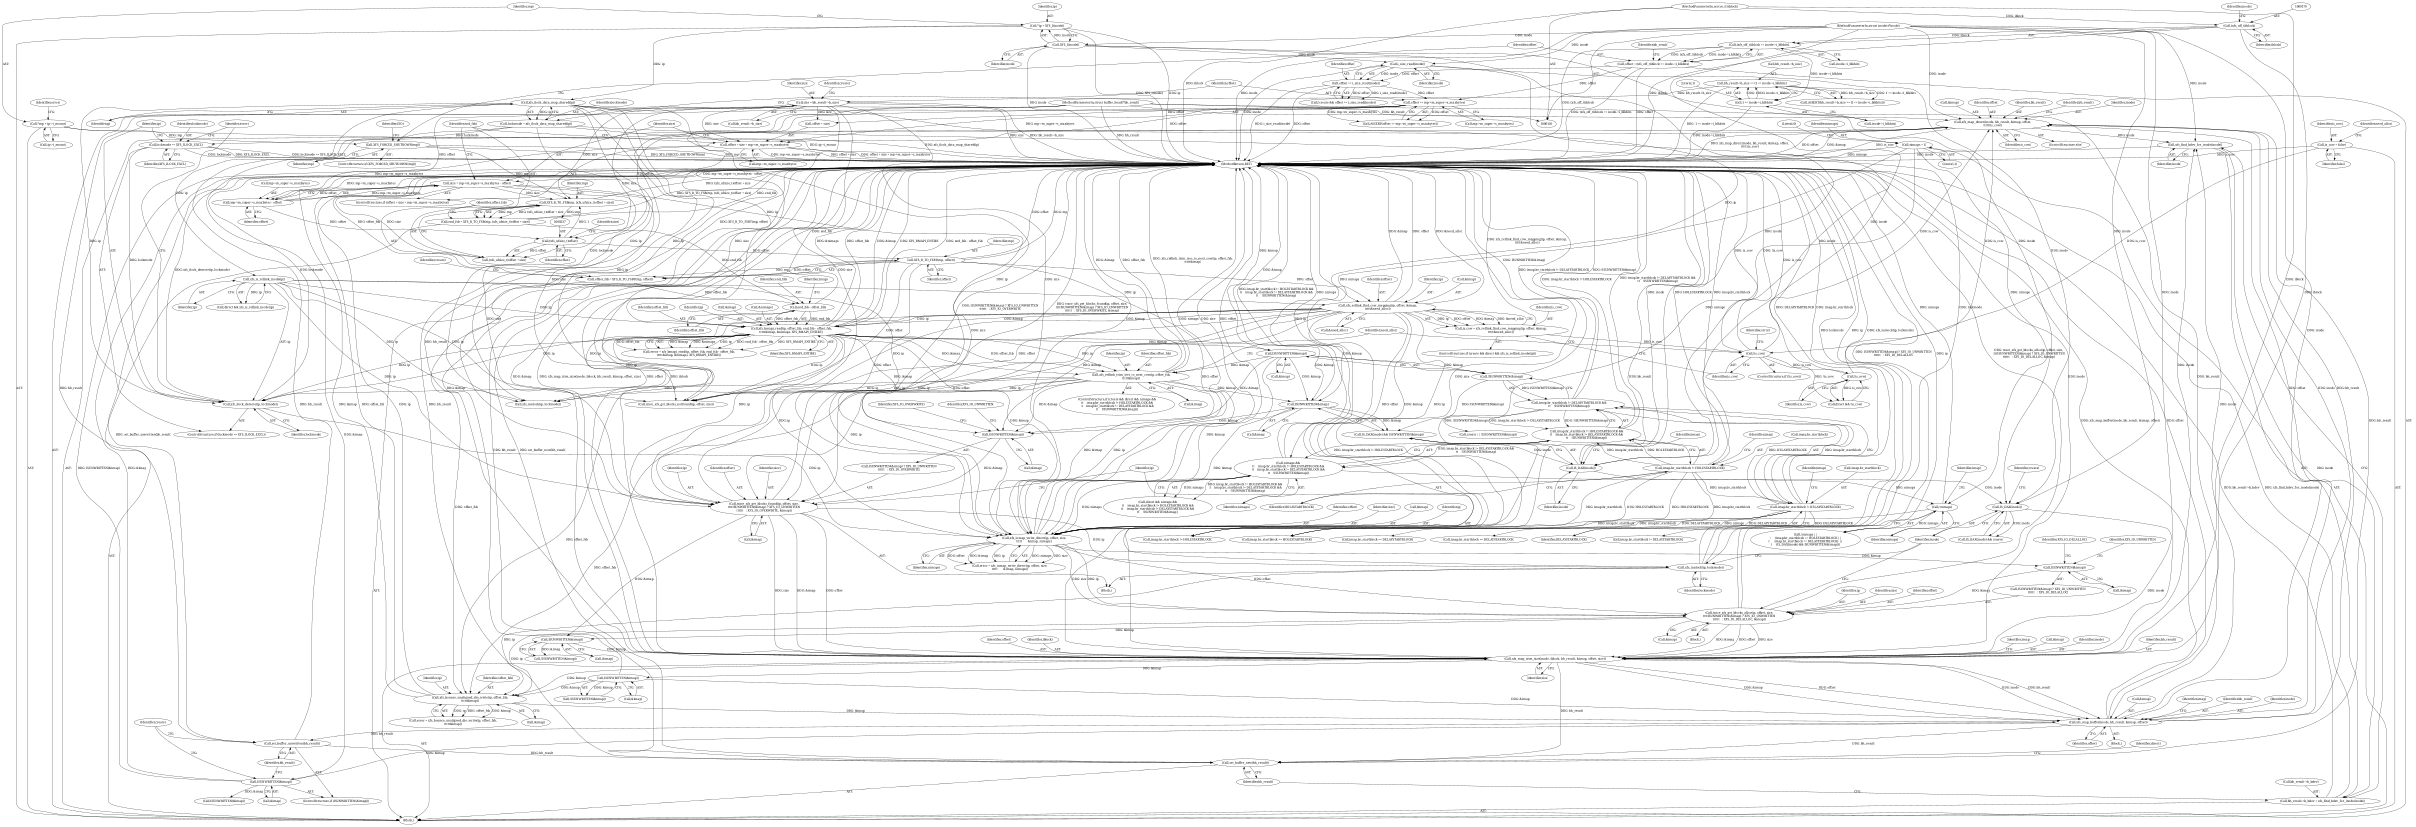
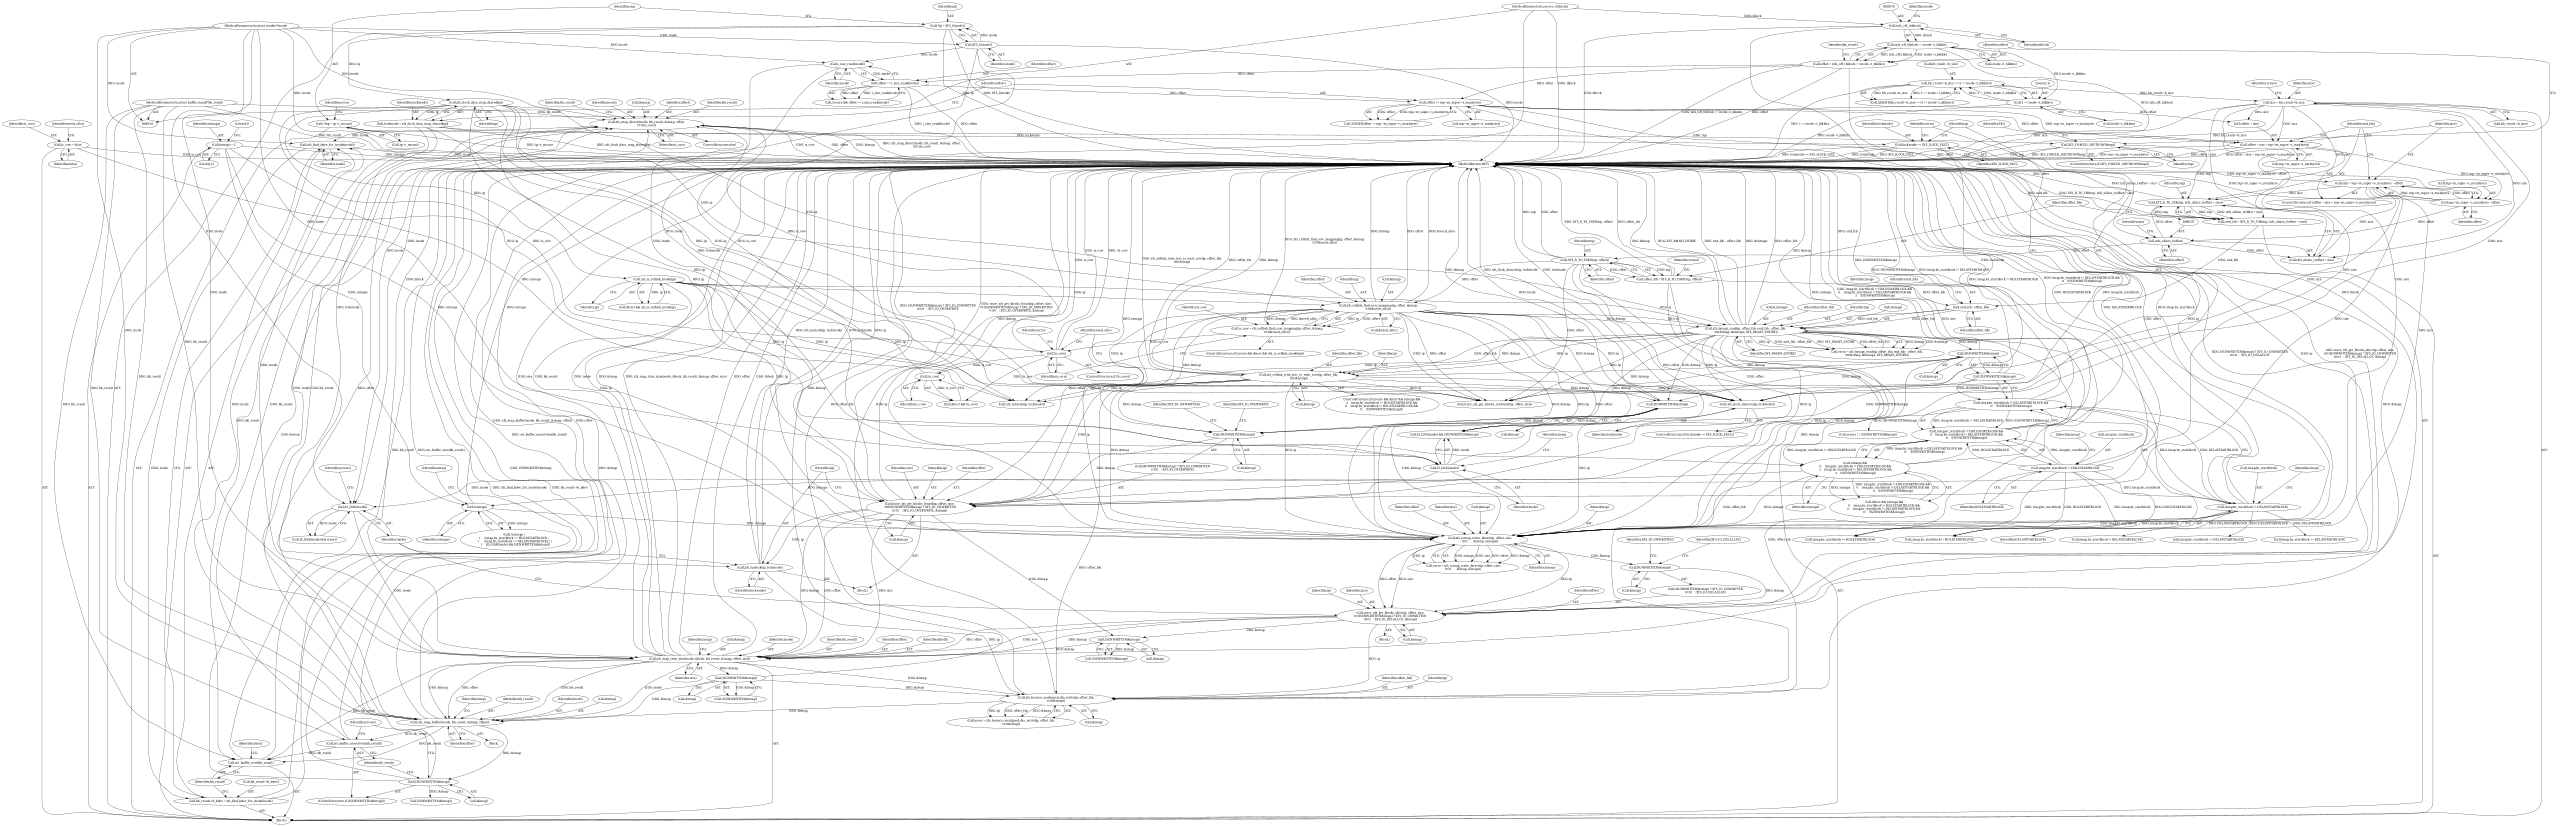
edge "(Call,i_size_read(inode))" -> "(MethodReturn,RET)": removed, label "DDG: inode"
edge "(Call,(xfs_ufsize_t)offset)" -> "(Call,XFS_B_TO_FSB(mp, (xfs_ufsize_t)offset + size))": label "DDG: 1" -> "DDG: offset"
edge "(Call,xfs_is_reflink_inode(ip))" -> "(Call,xfs_ilock_demote(ip, lockmode))": label "AST: ip" -> "DDG: ip"
